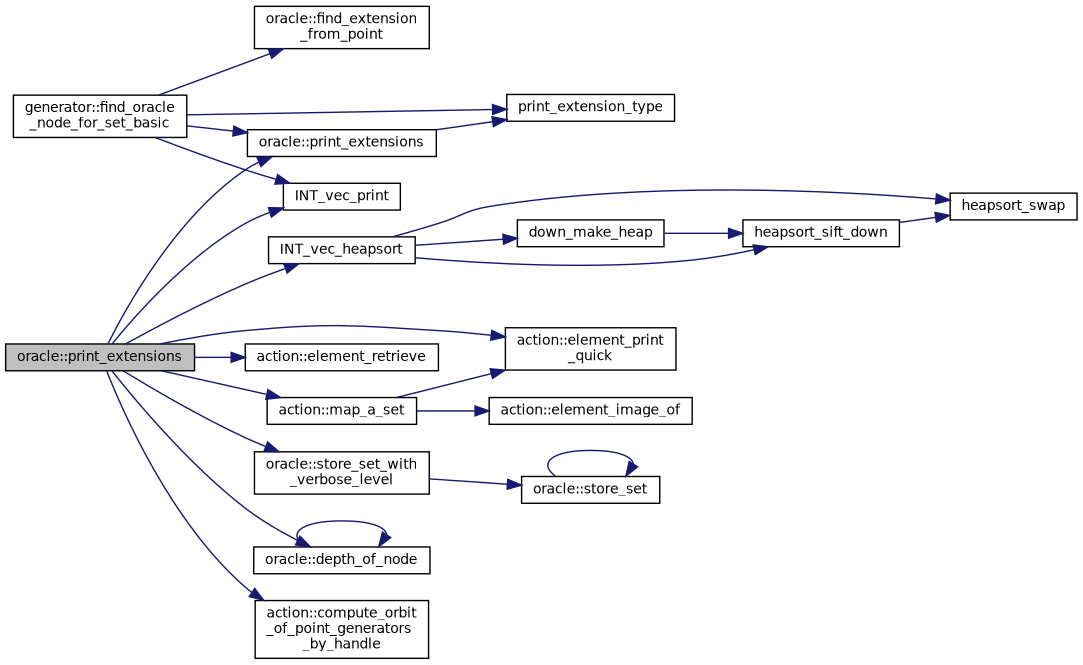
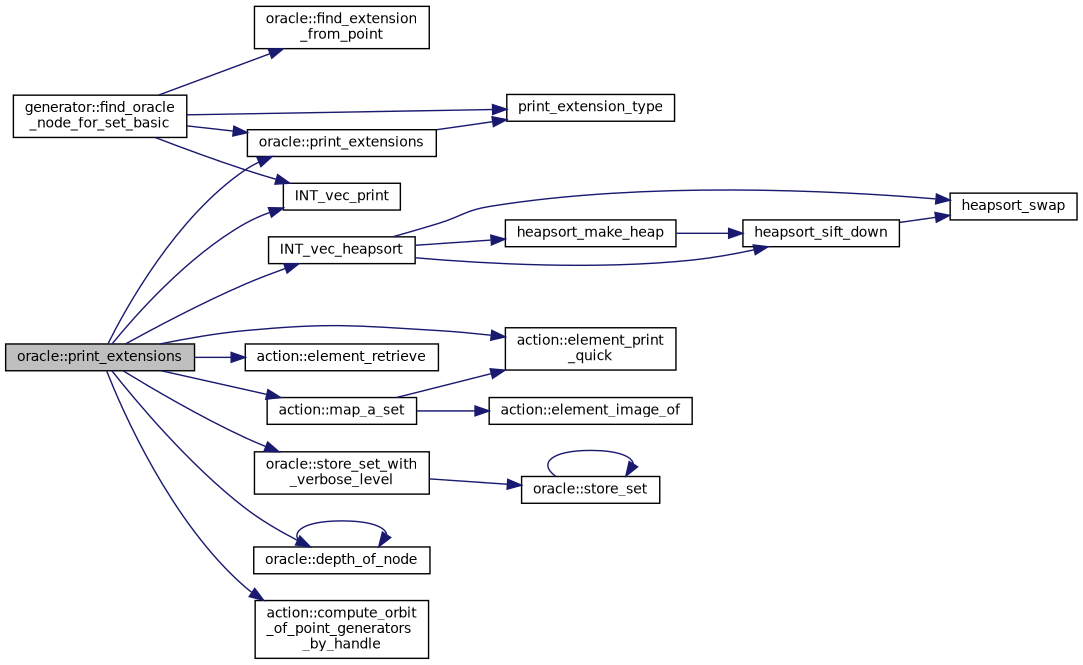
node "down_make_heap": label "down_make_heap" -> "heapsort_make_heap"
